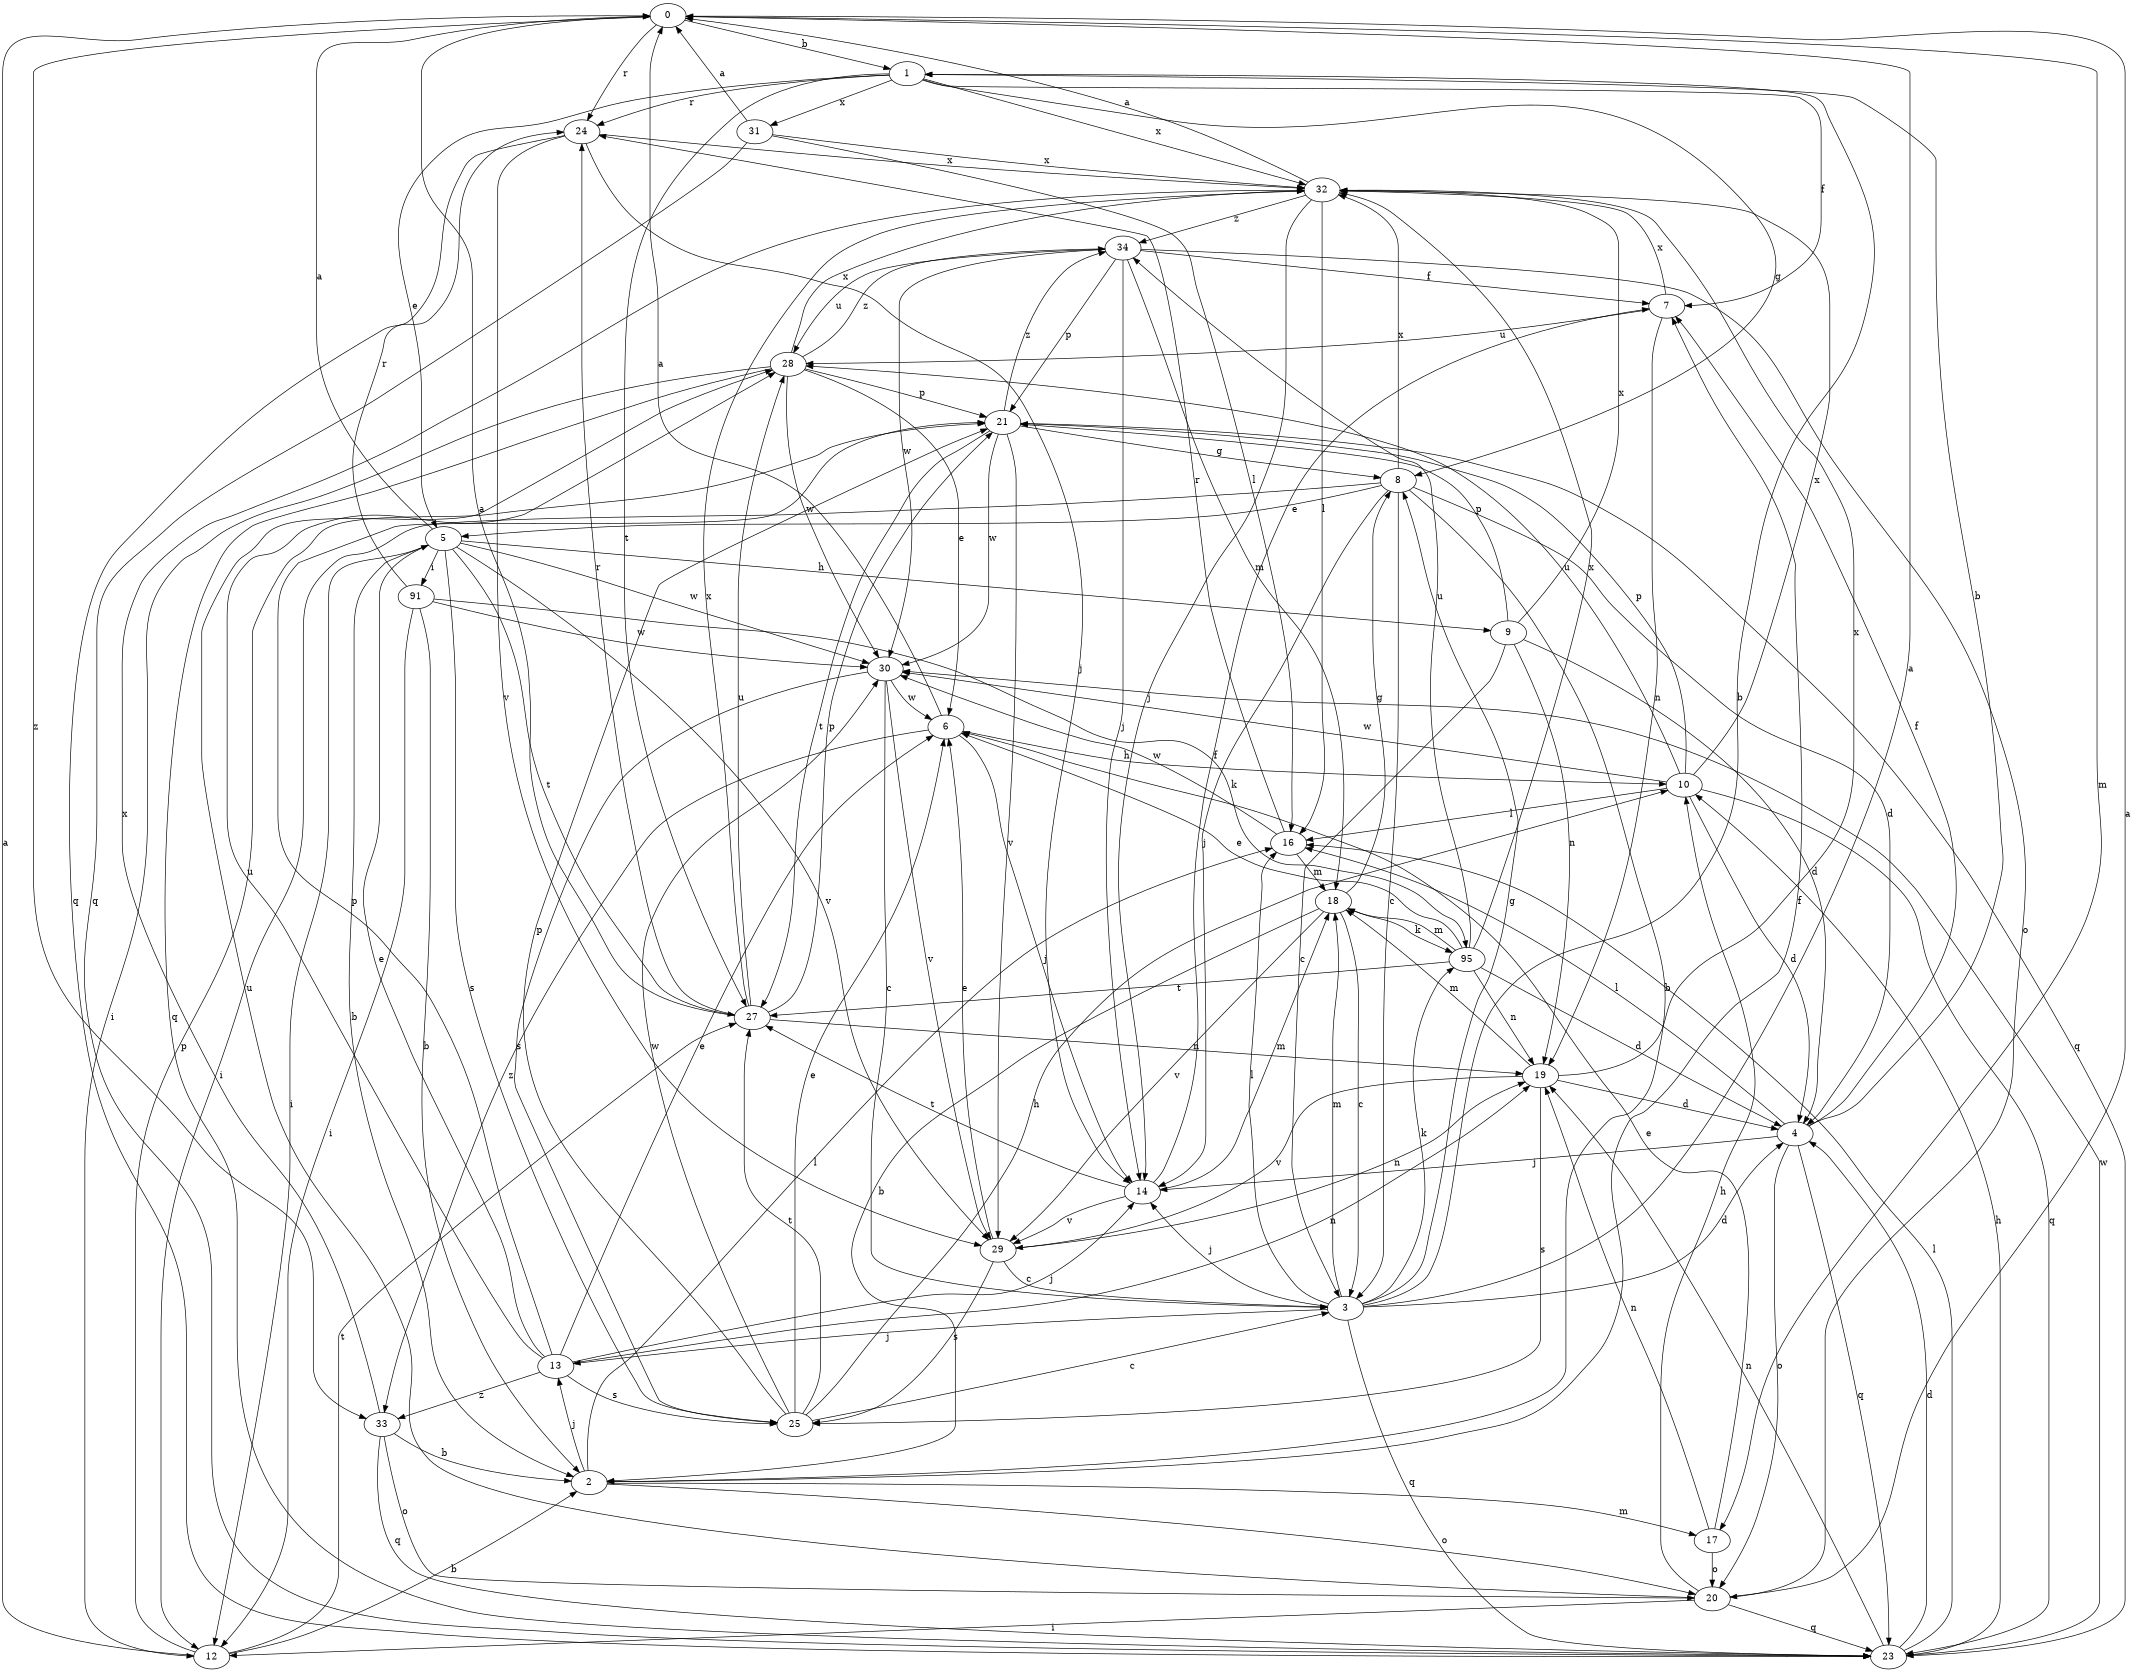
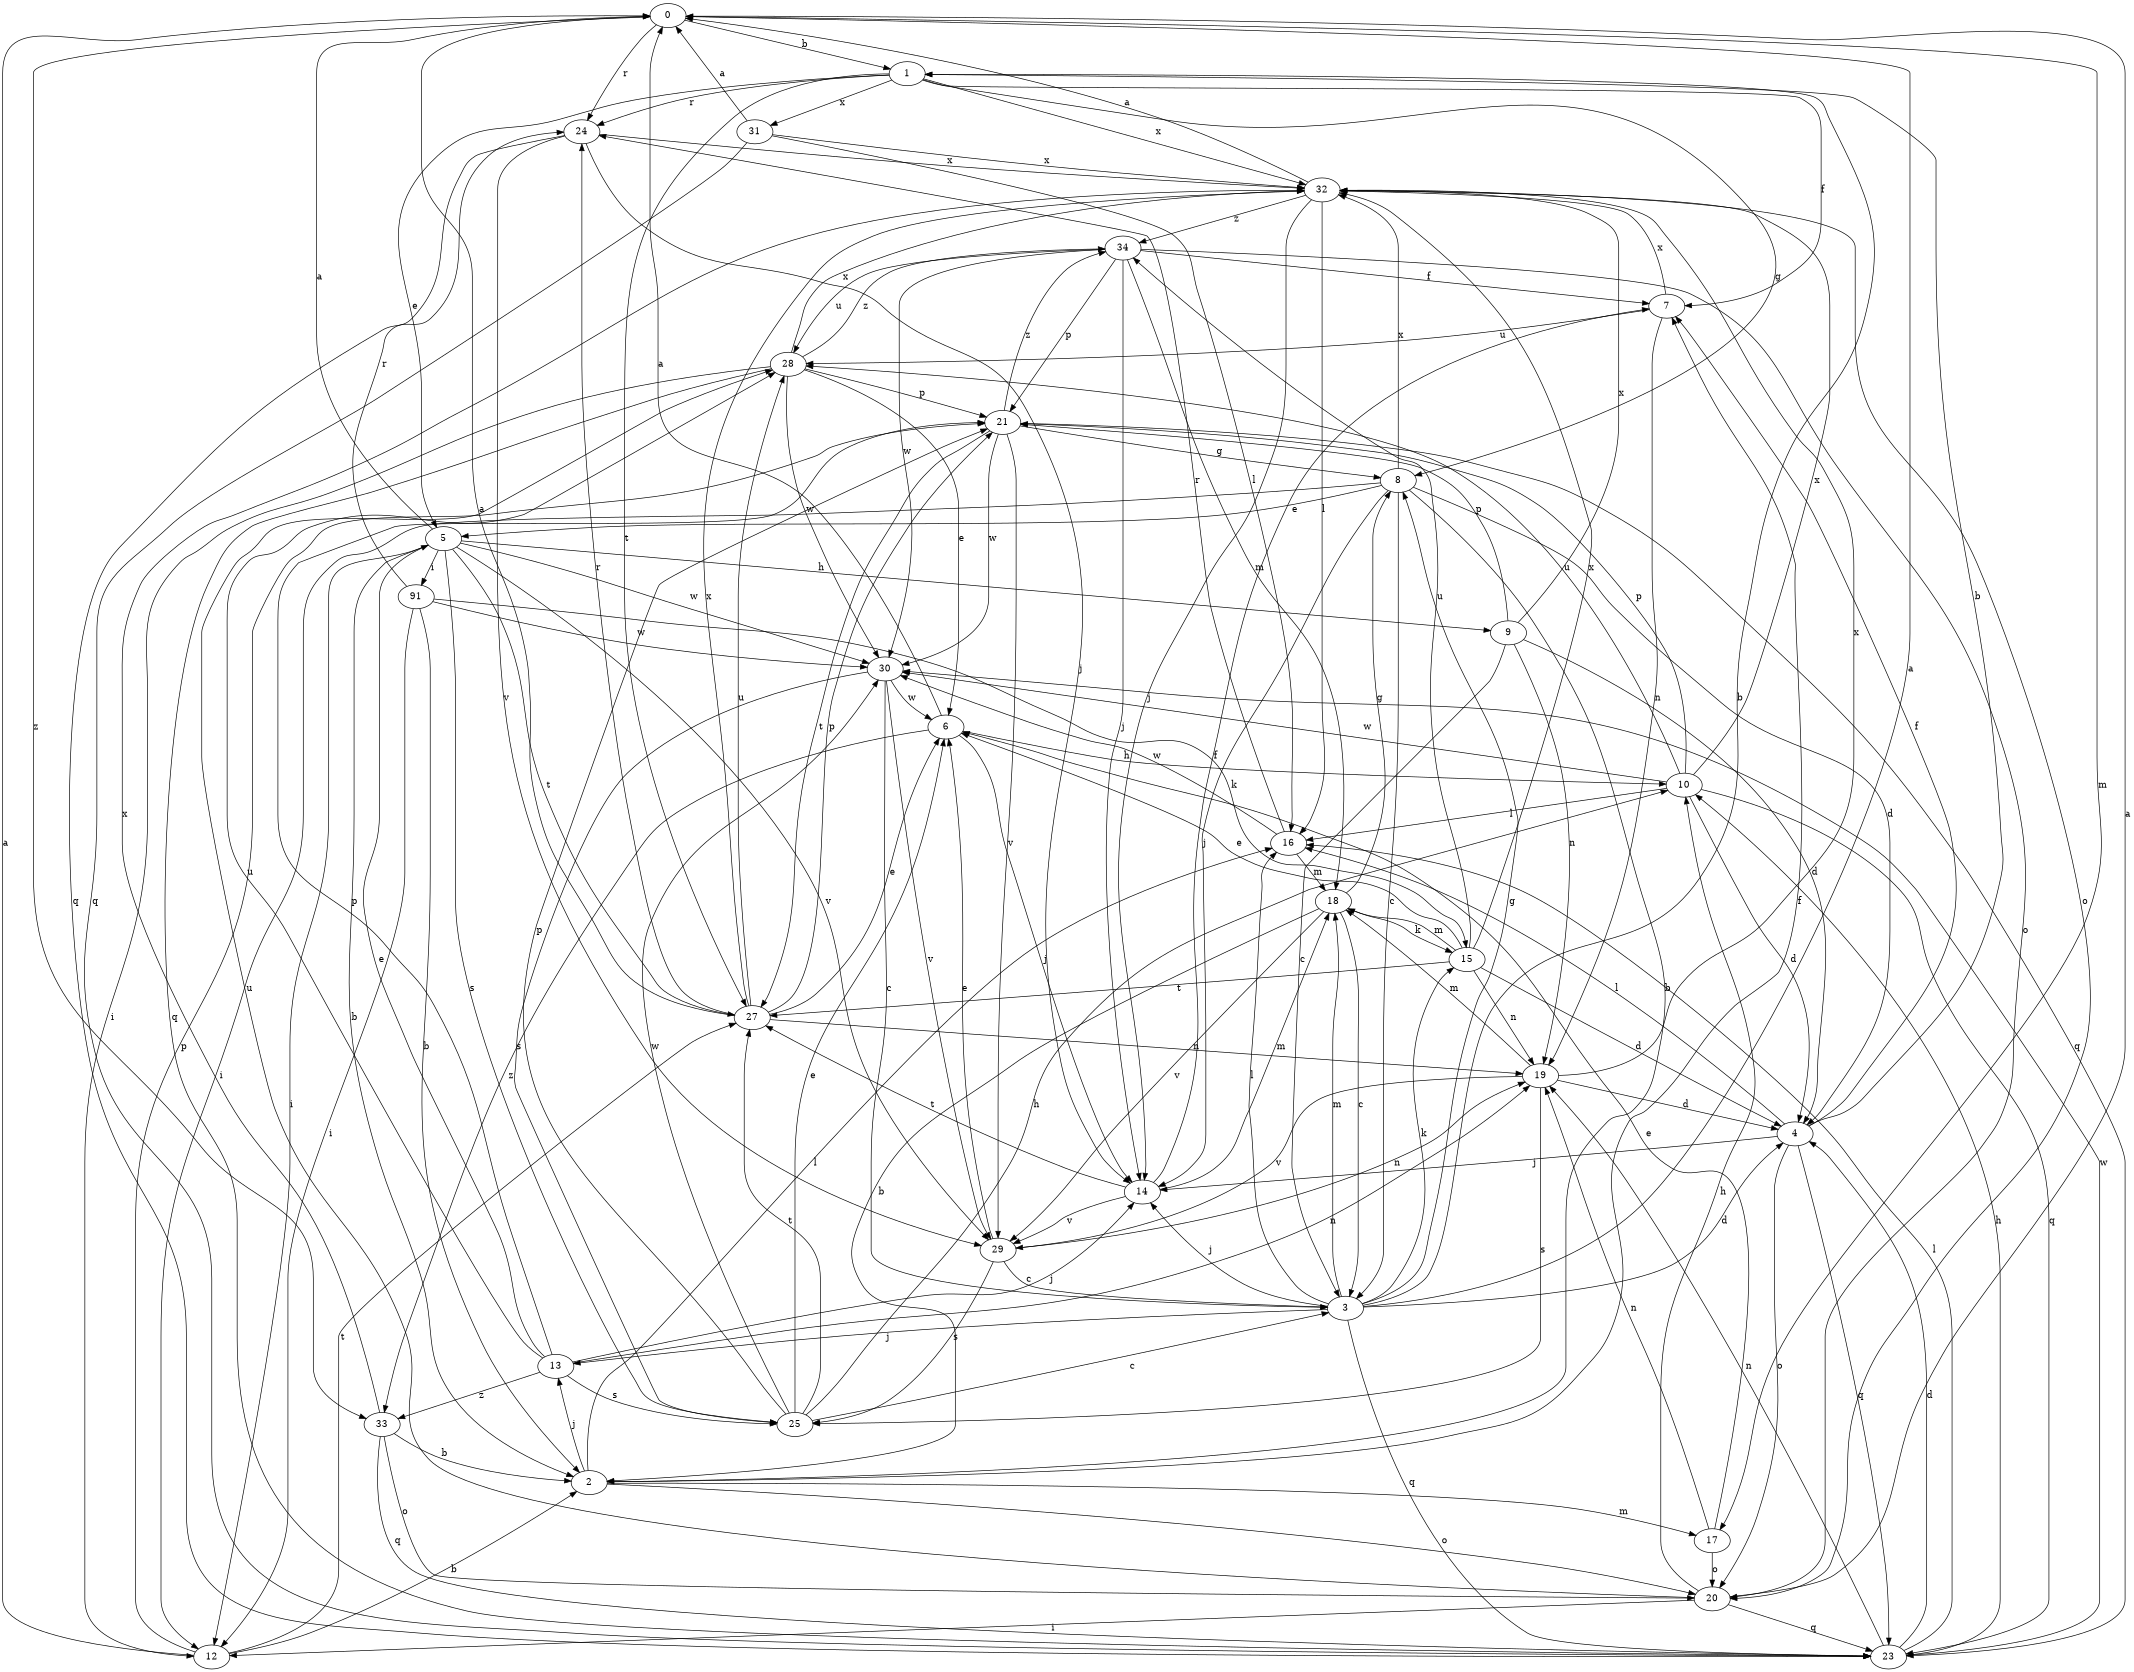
edge "32" -> "20": added, label "o"
node "95": label "95" -> "15"
edge "13" -> "6": now "27" -> "6"
